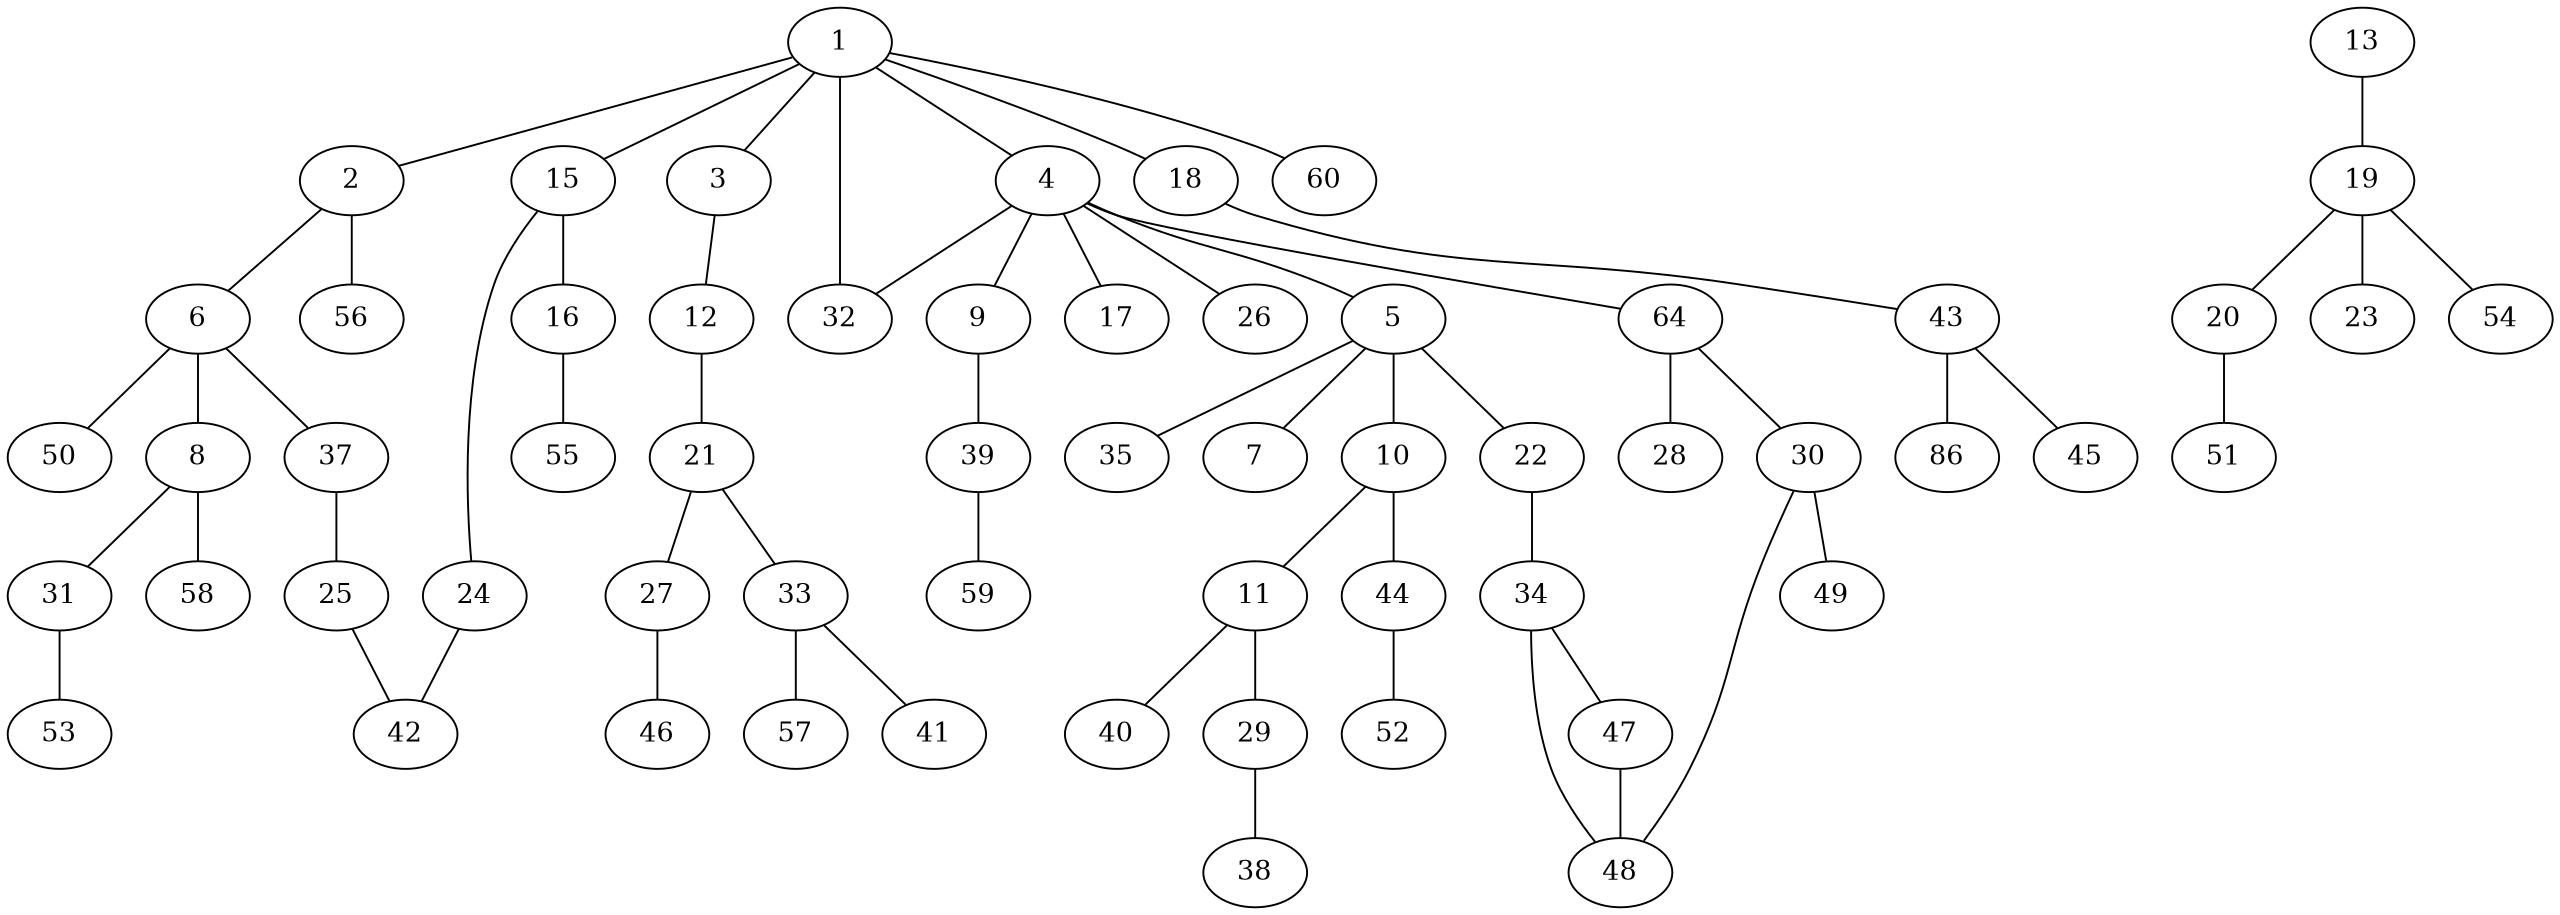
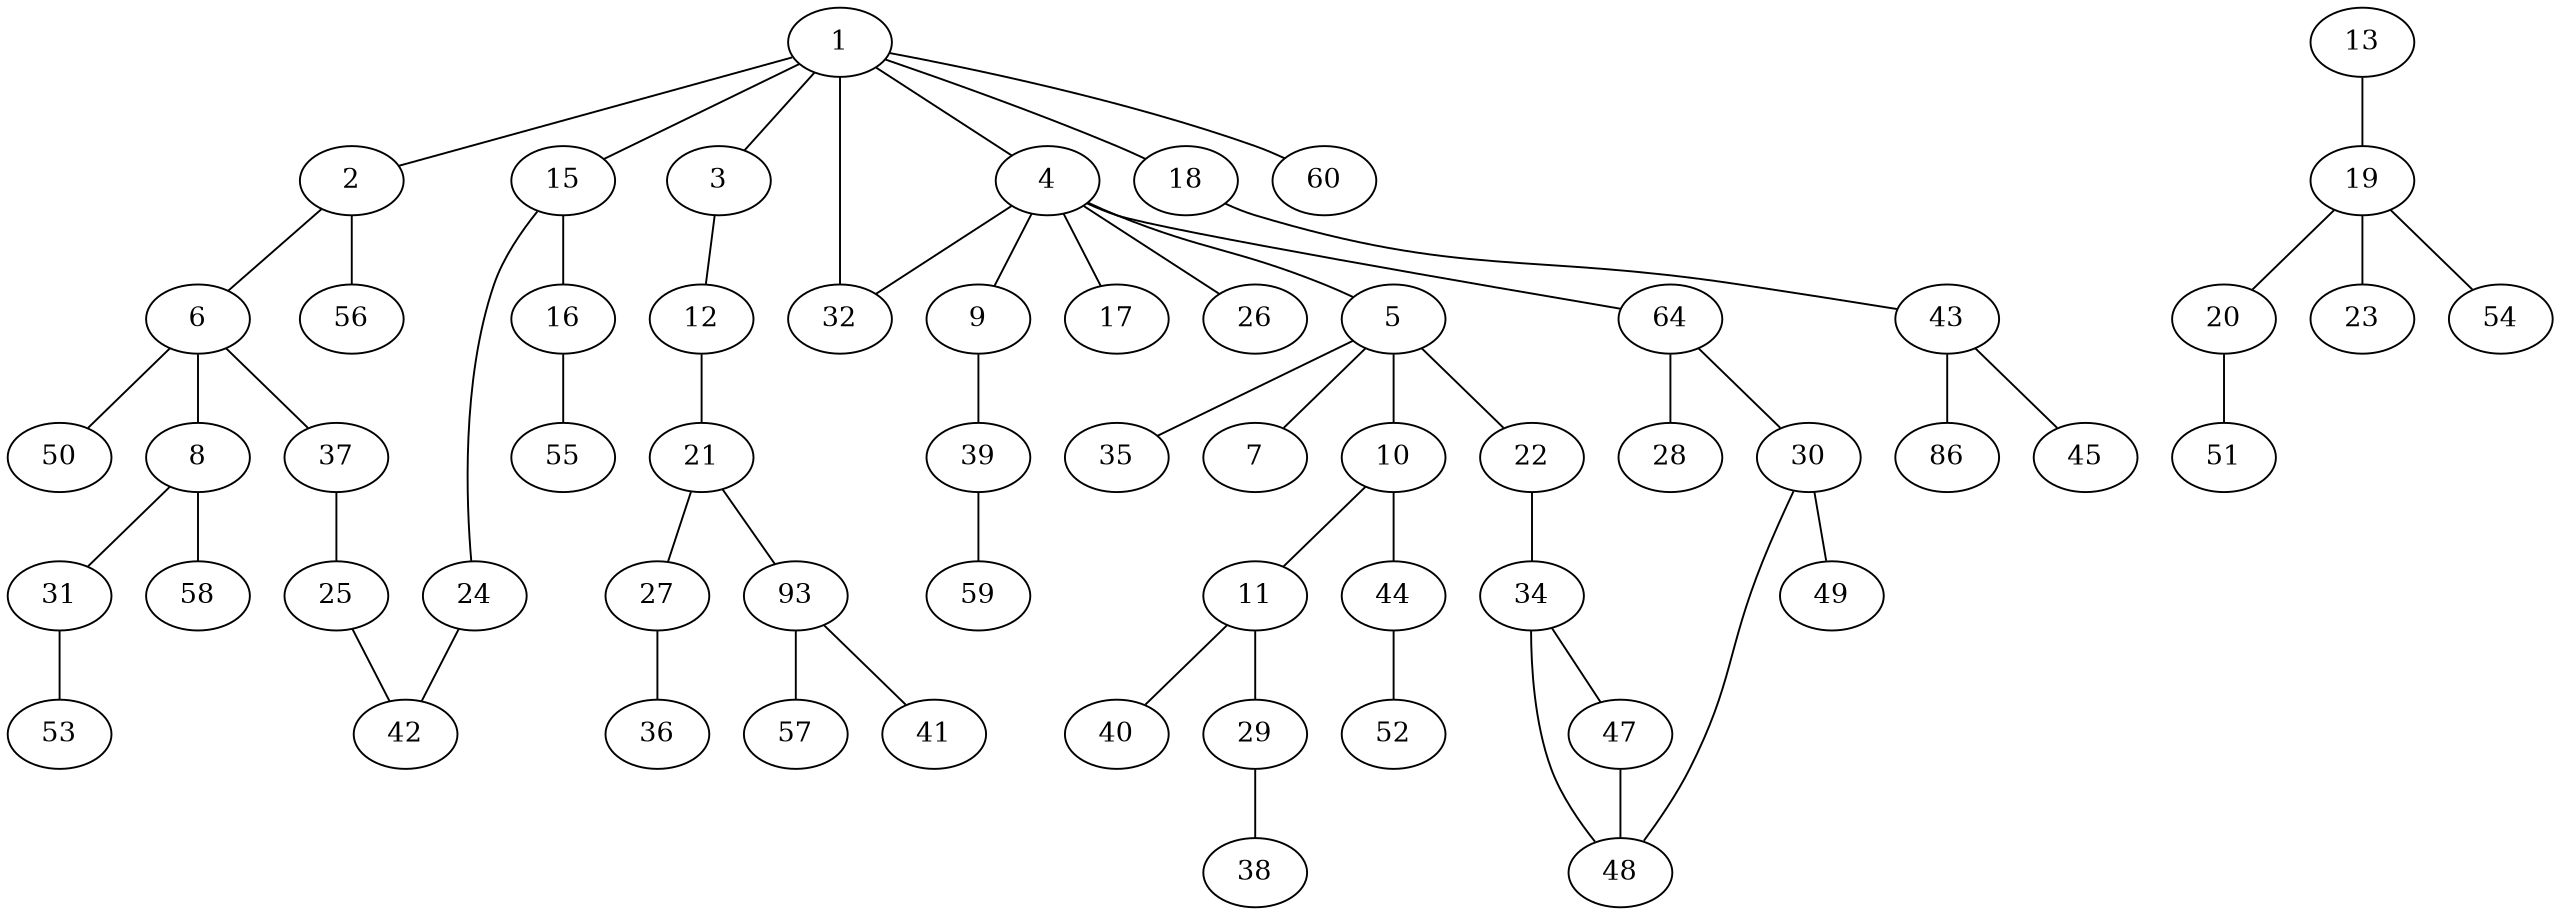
node "33": label "33" -> "93"
node "46": label "46" -> "36"
